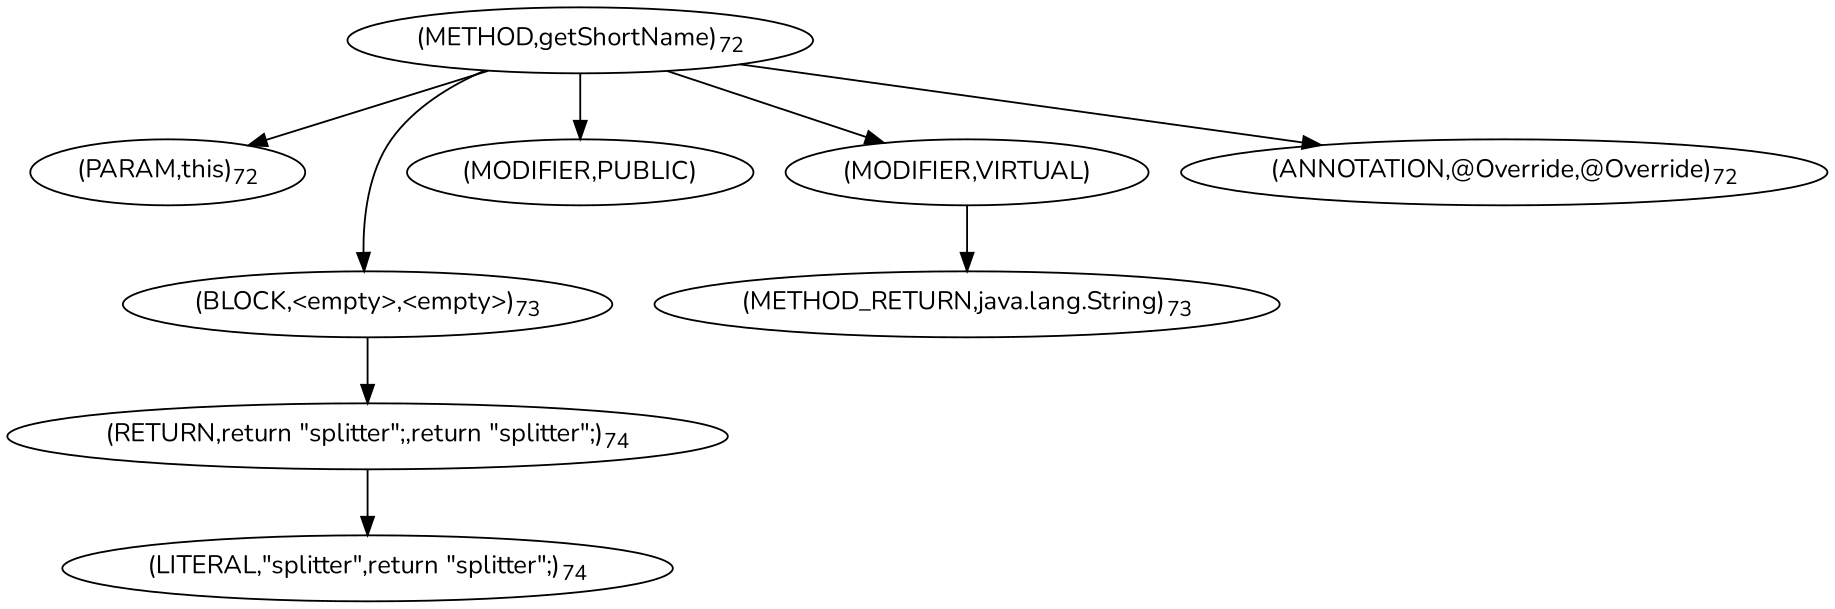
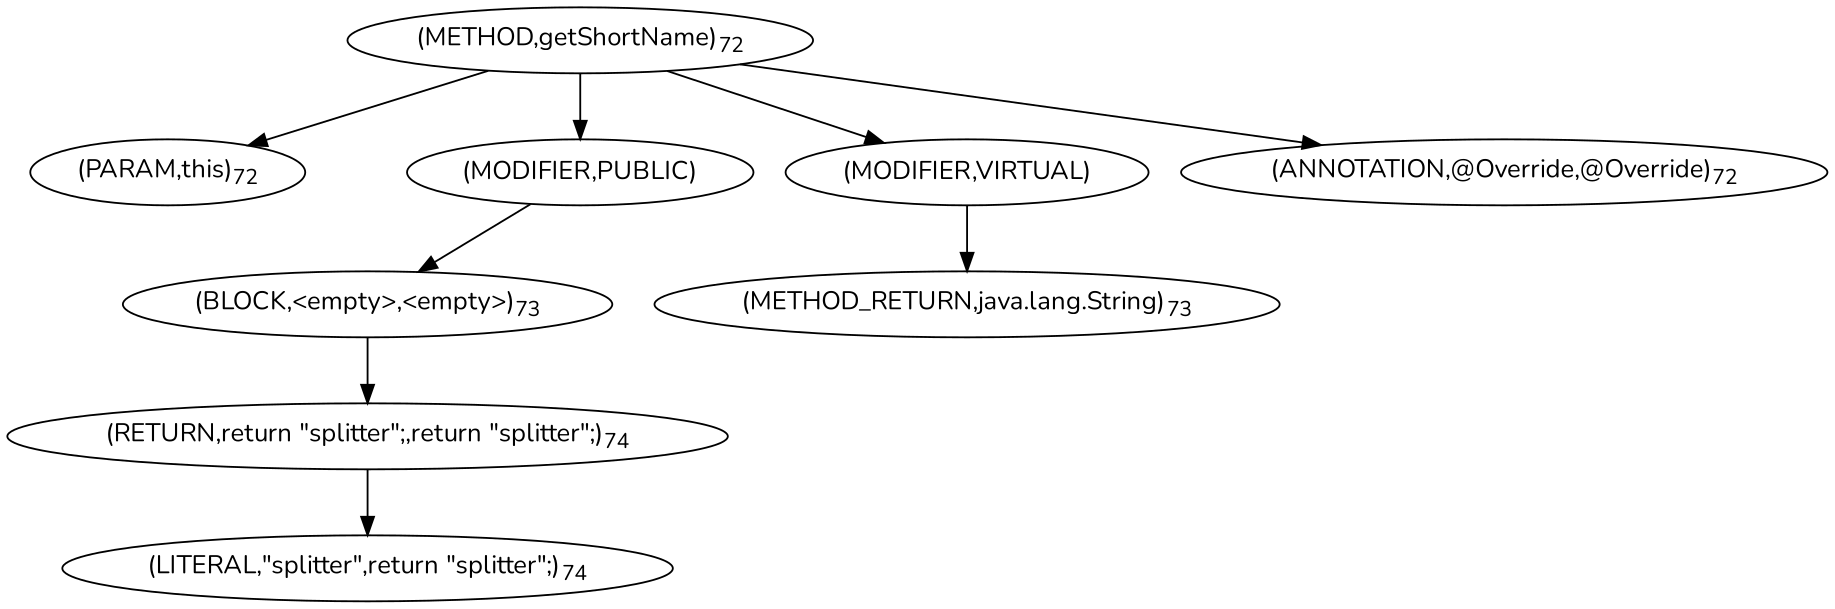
edge "(METHOD,getShortName)" -> "(BLOCK,<empty>,<empty>)": now "(MODIFIER,PUBLIC)" -> "(BLOCK,<empty>,<empty>)"
